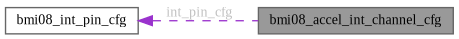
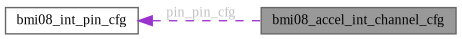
edge "bmi08_accel_int_channel_cfg" -> "bmi08_int_pin_cfg": label " int_pin_cfg" -> " pin_pin_cfg"
